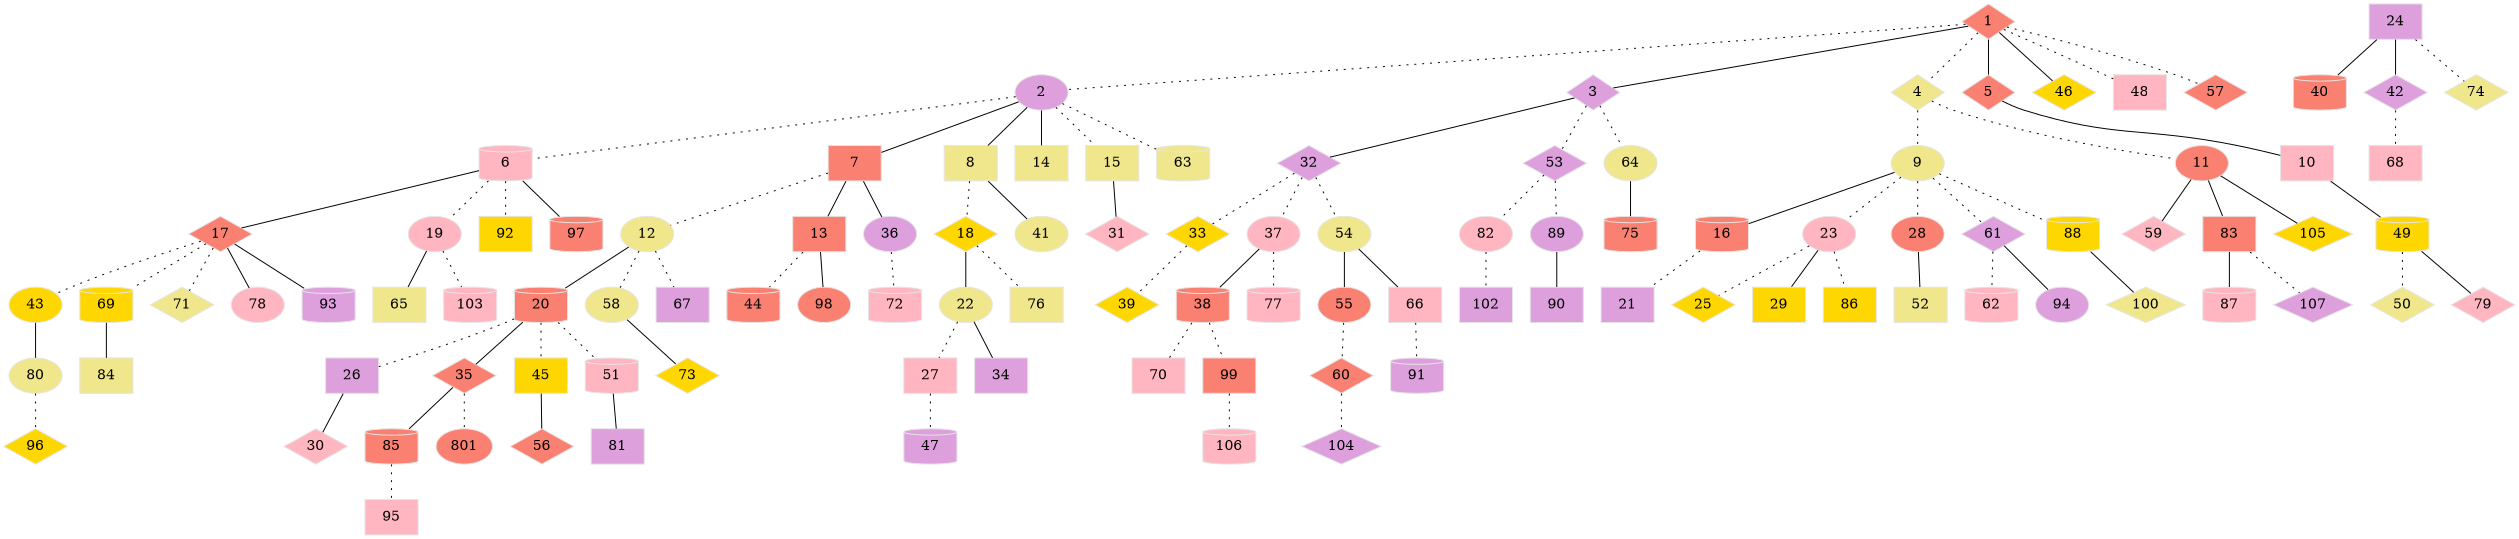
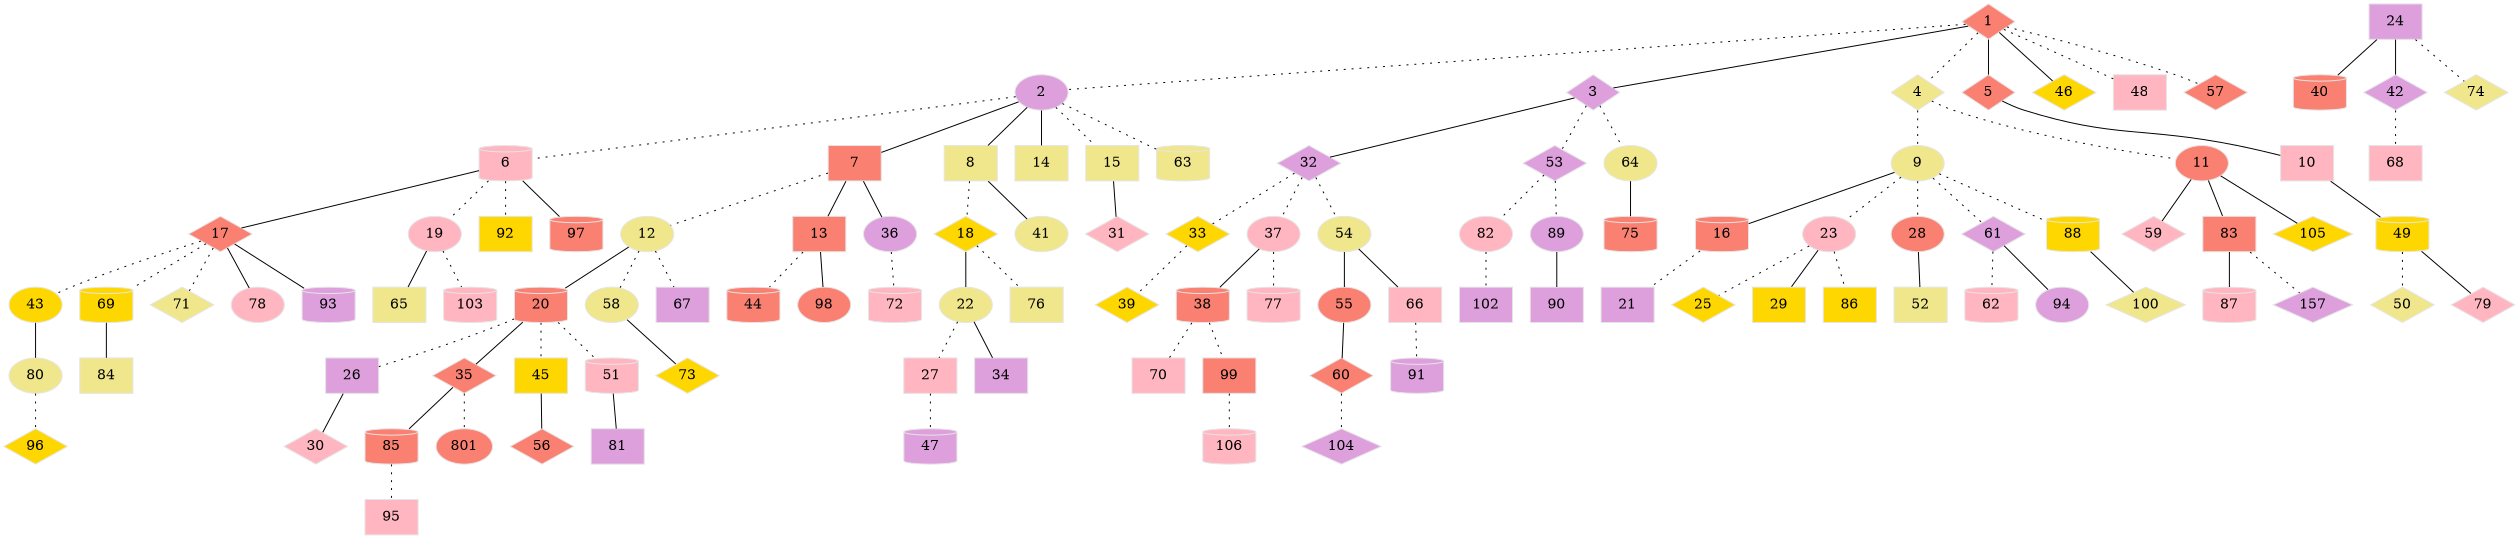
node "107": label "107" -> "157"
edge "55" -- "60": style dotted -> solid
